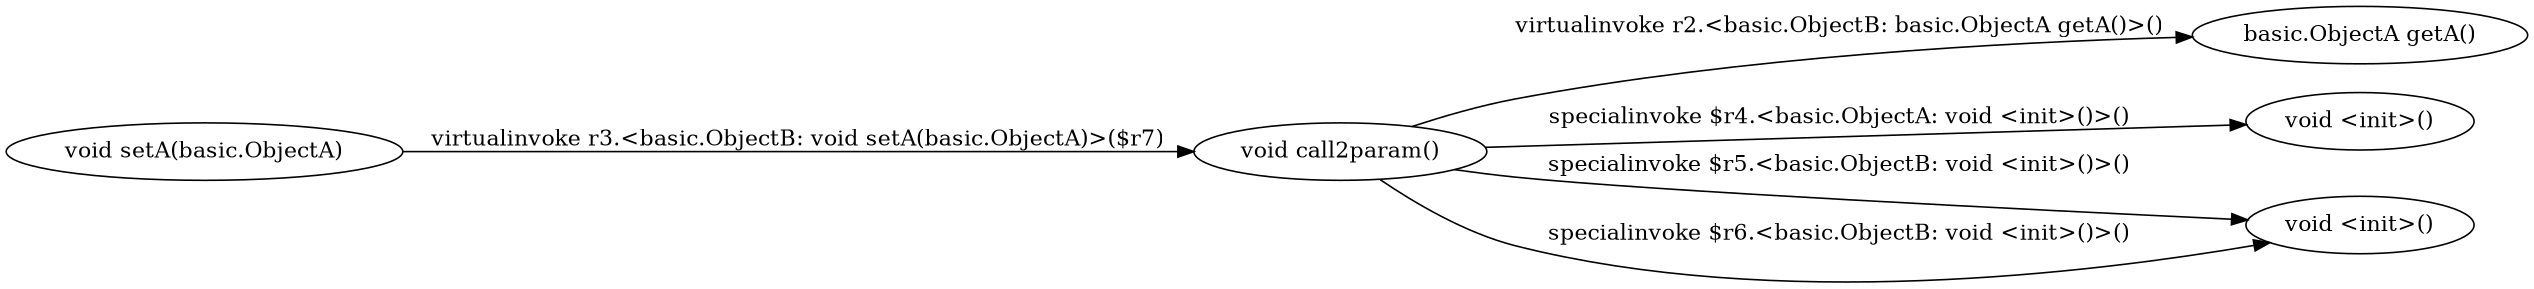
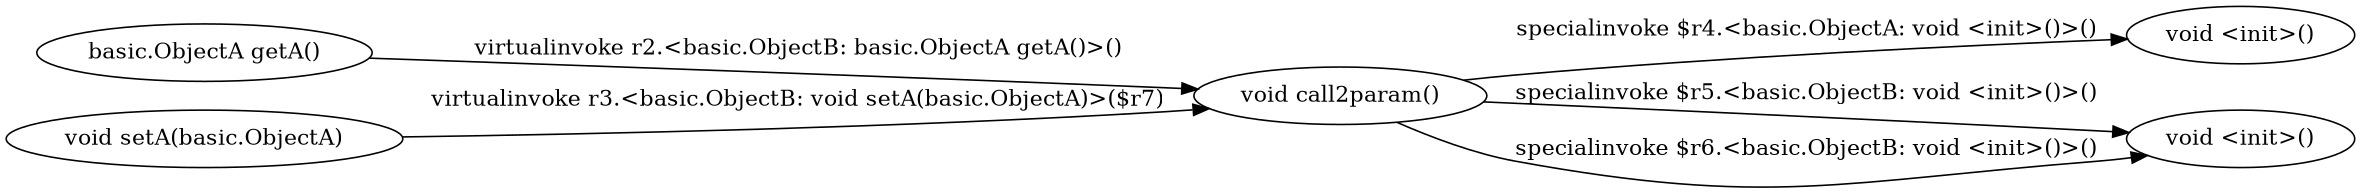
edge "void call2param()" -> "basic.ObjectA getA()": reversed
